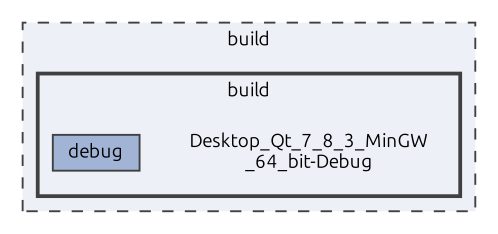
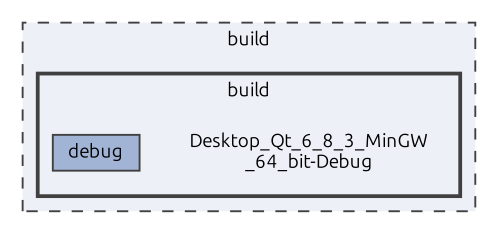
node "Desktop_Qt_7_8_3_MinGW _64_bit-Debug": label "Desktop_Qt_7_8_3_MinGW _64_bit-Debug" -> "Desktop_Qt_6_8_3_MinGW _64_bit-Debug"
